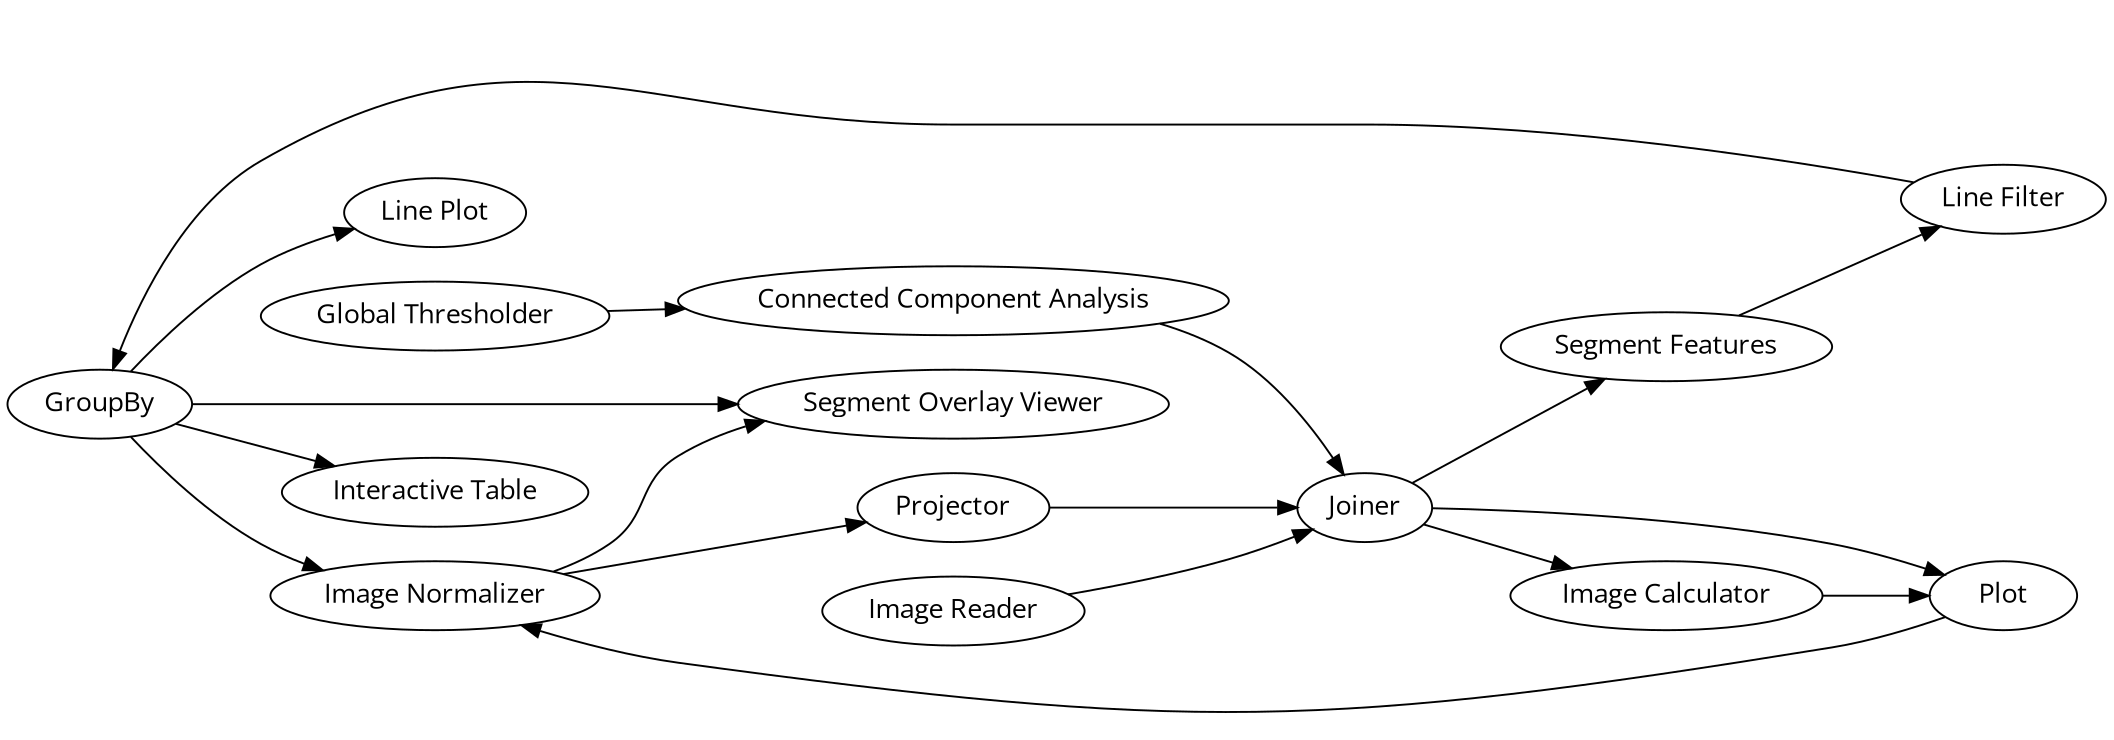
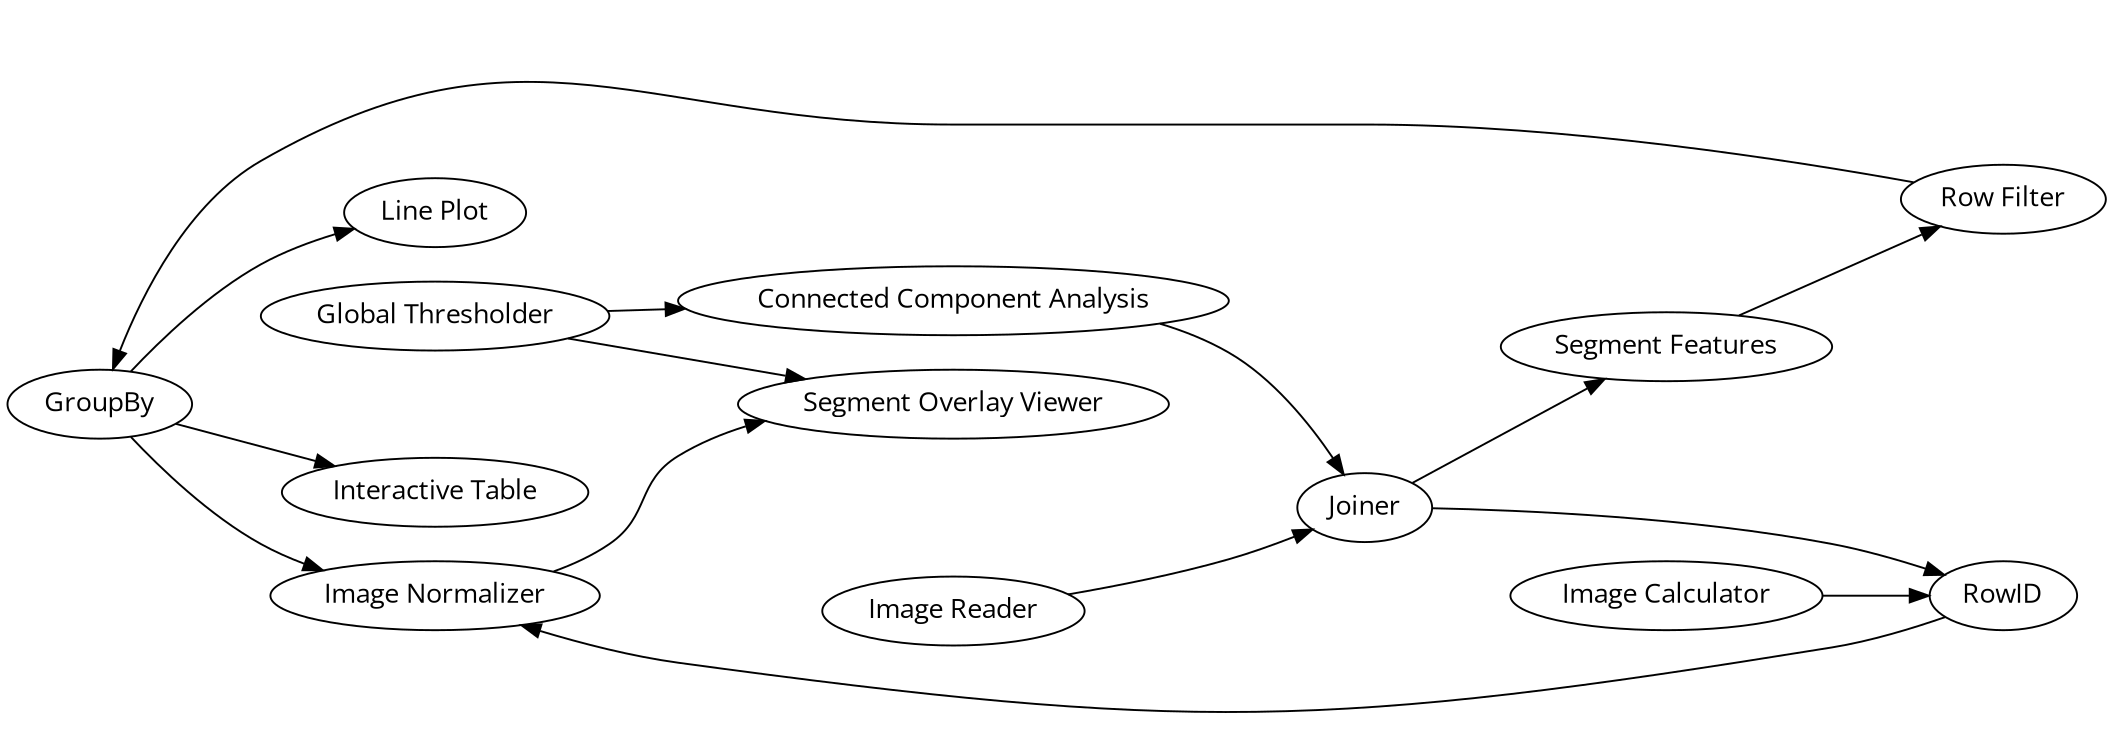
node "Line Filter": label "Line Filter" -> "Row Filter"
edge "GroupBy" -> "Segment Overlay Viewer": now "Global Thresholder" -> "Segment Overlay Viewer"
node "Projector": removed
edge "Joiner" -> "Image Calculator": removed
node "Plot": label "Plot" -> "RowID"
